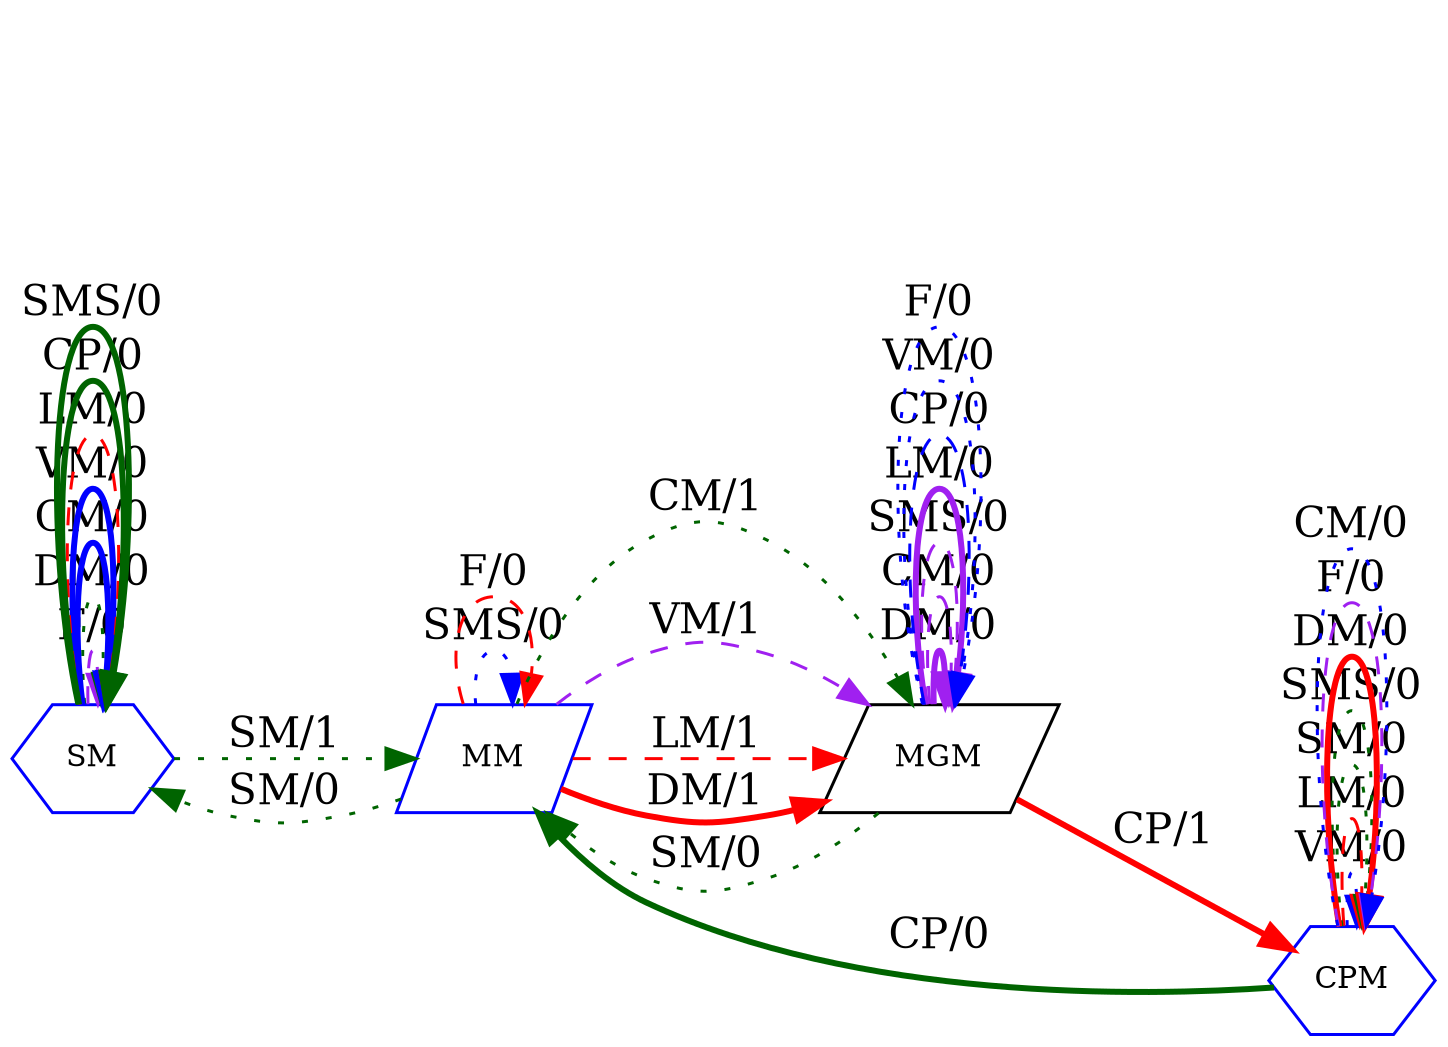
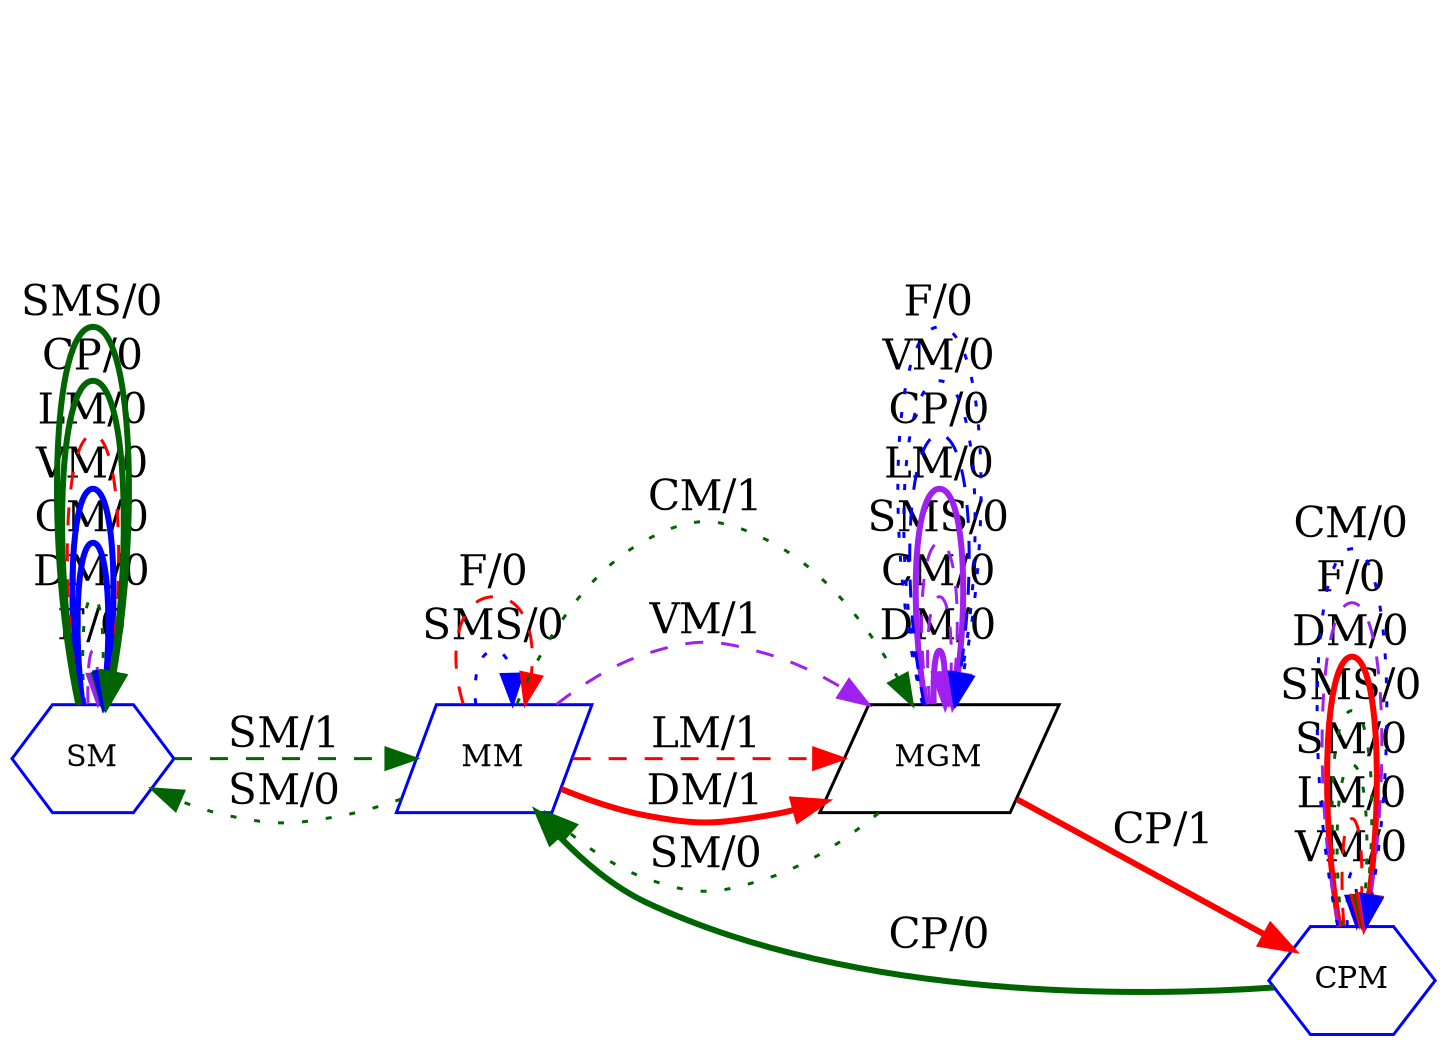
edge "SM" -> "MM": style dotted -> dashed
